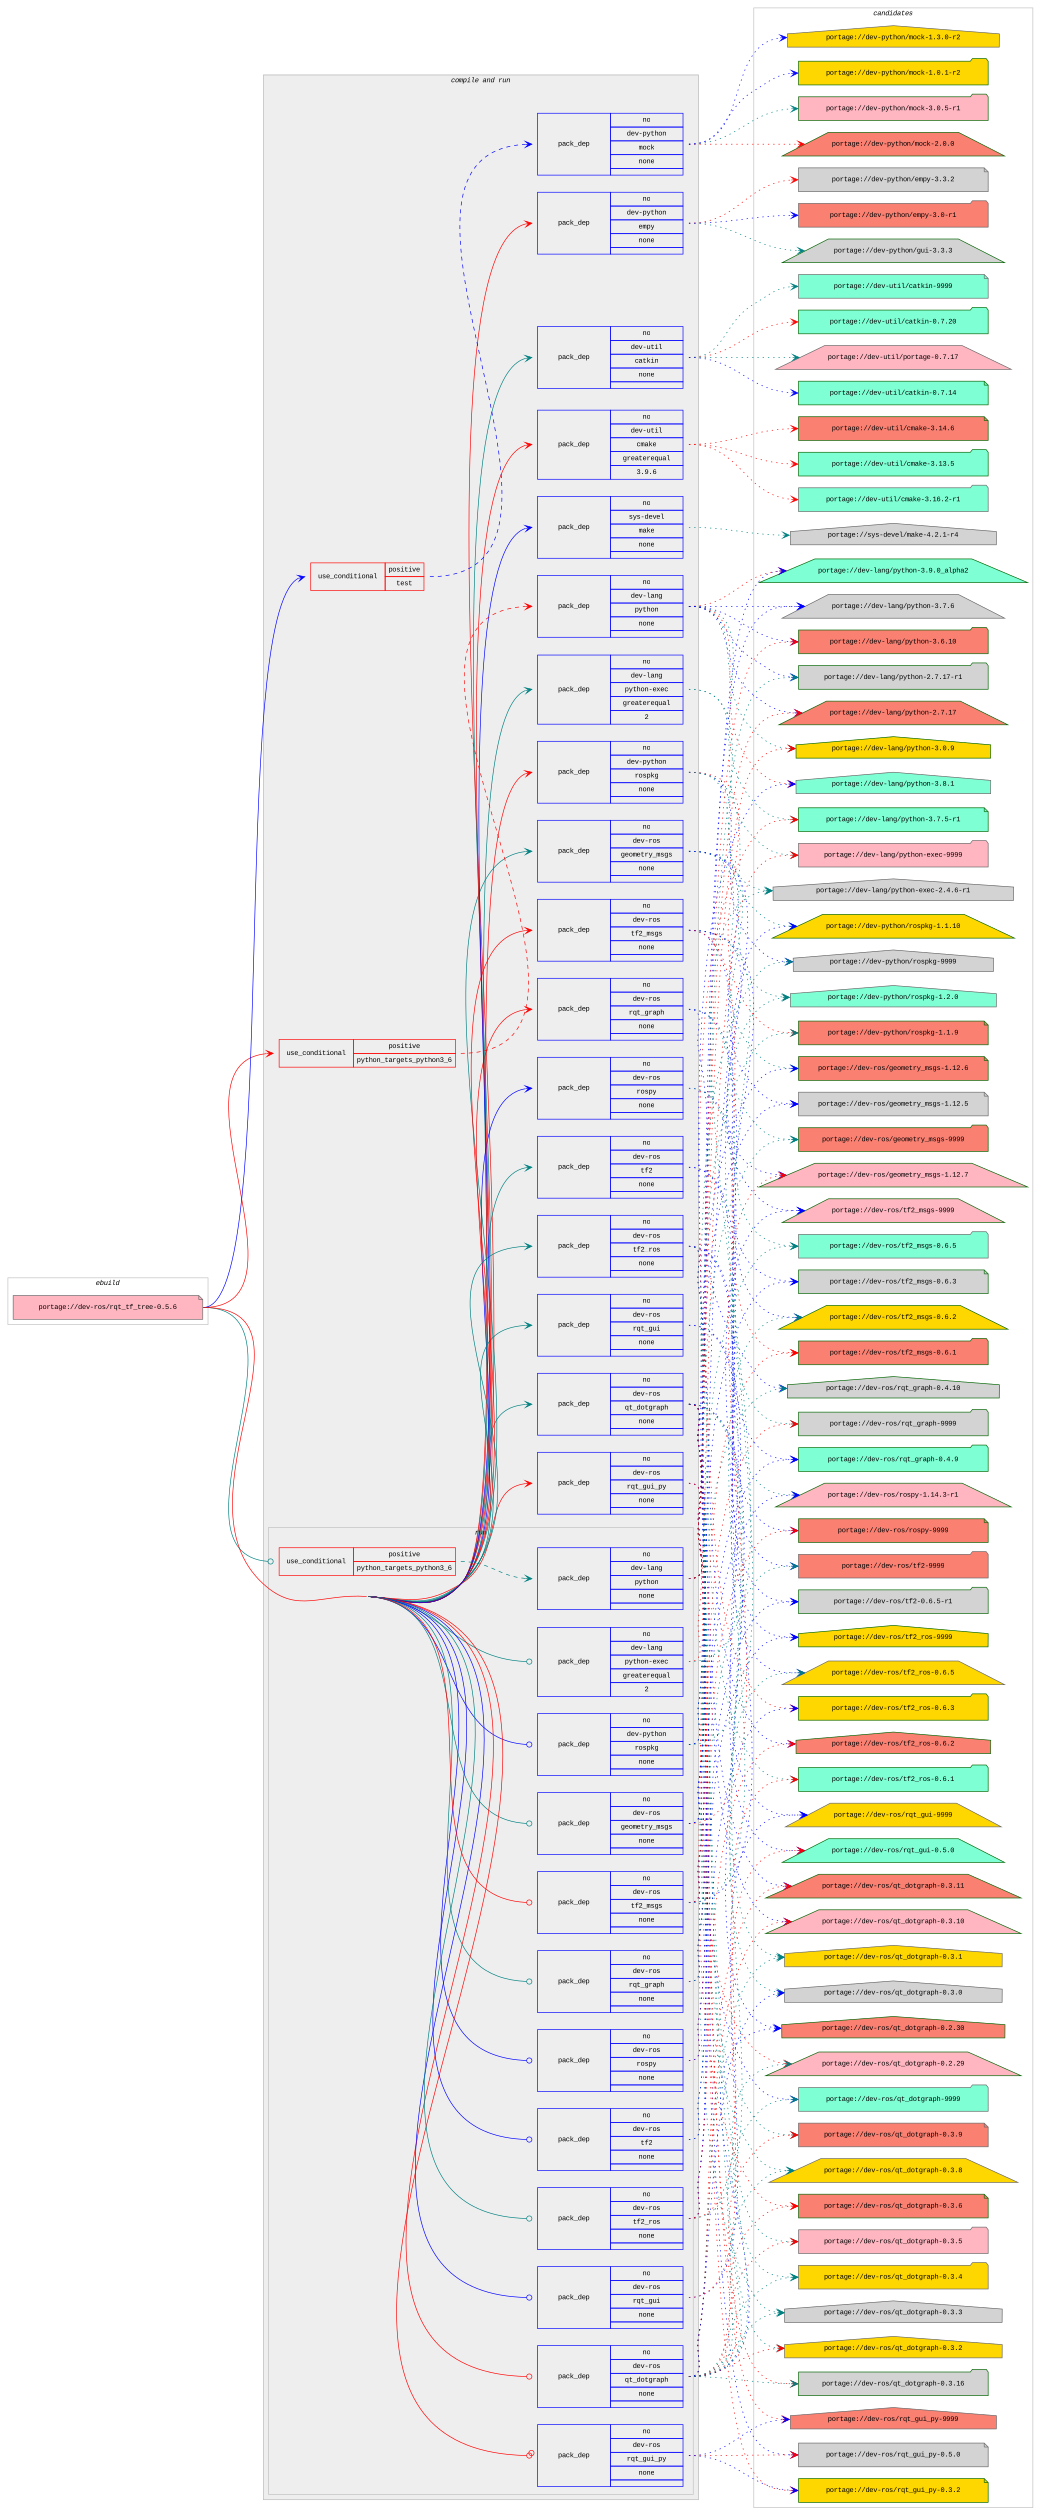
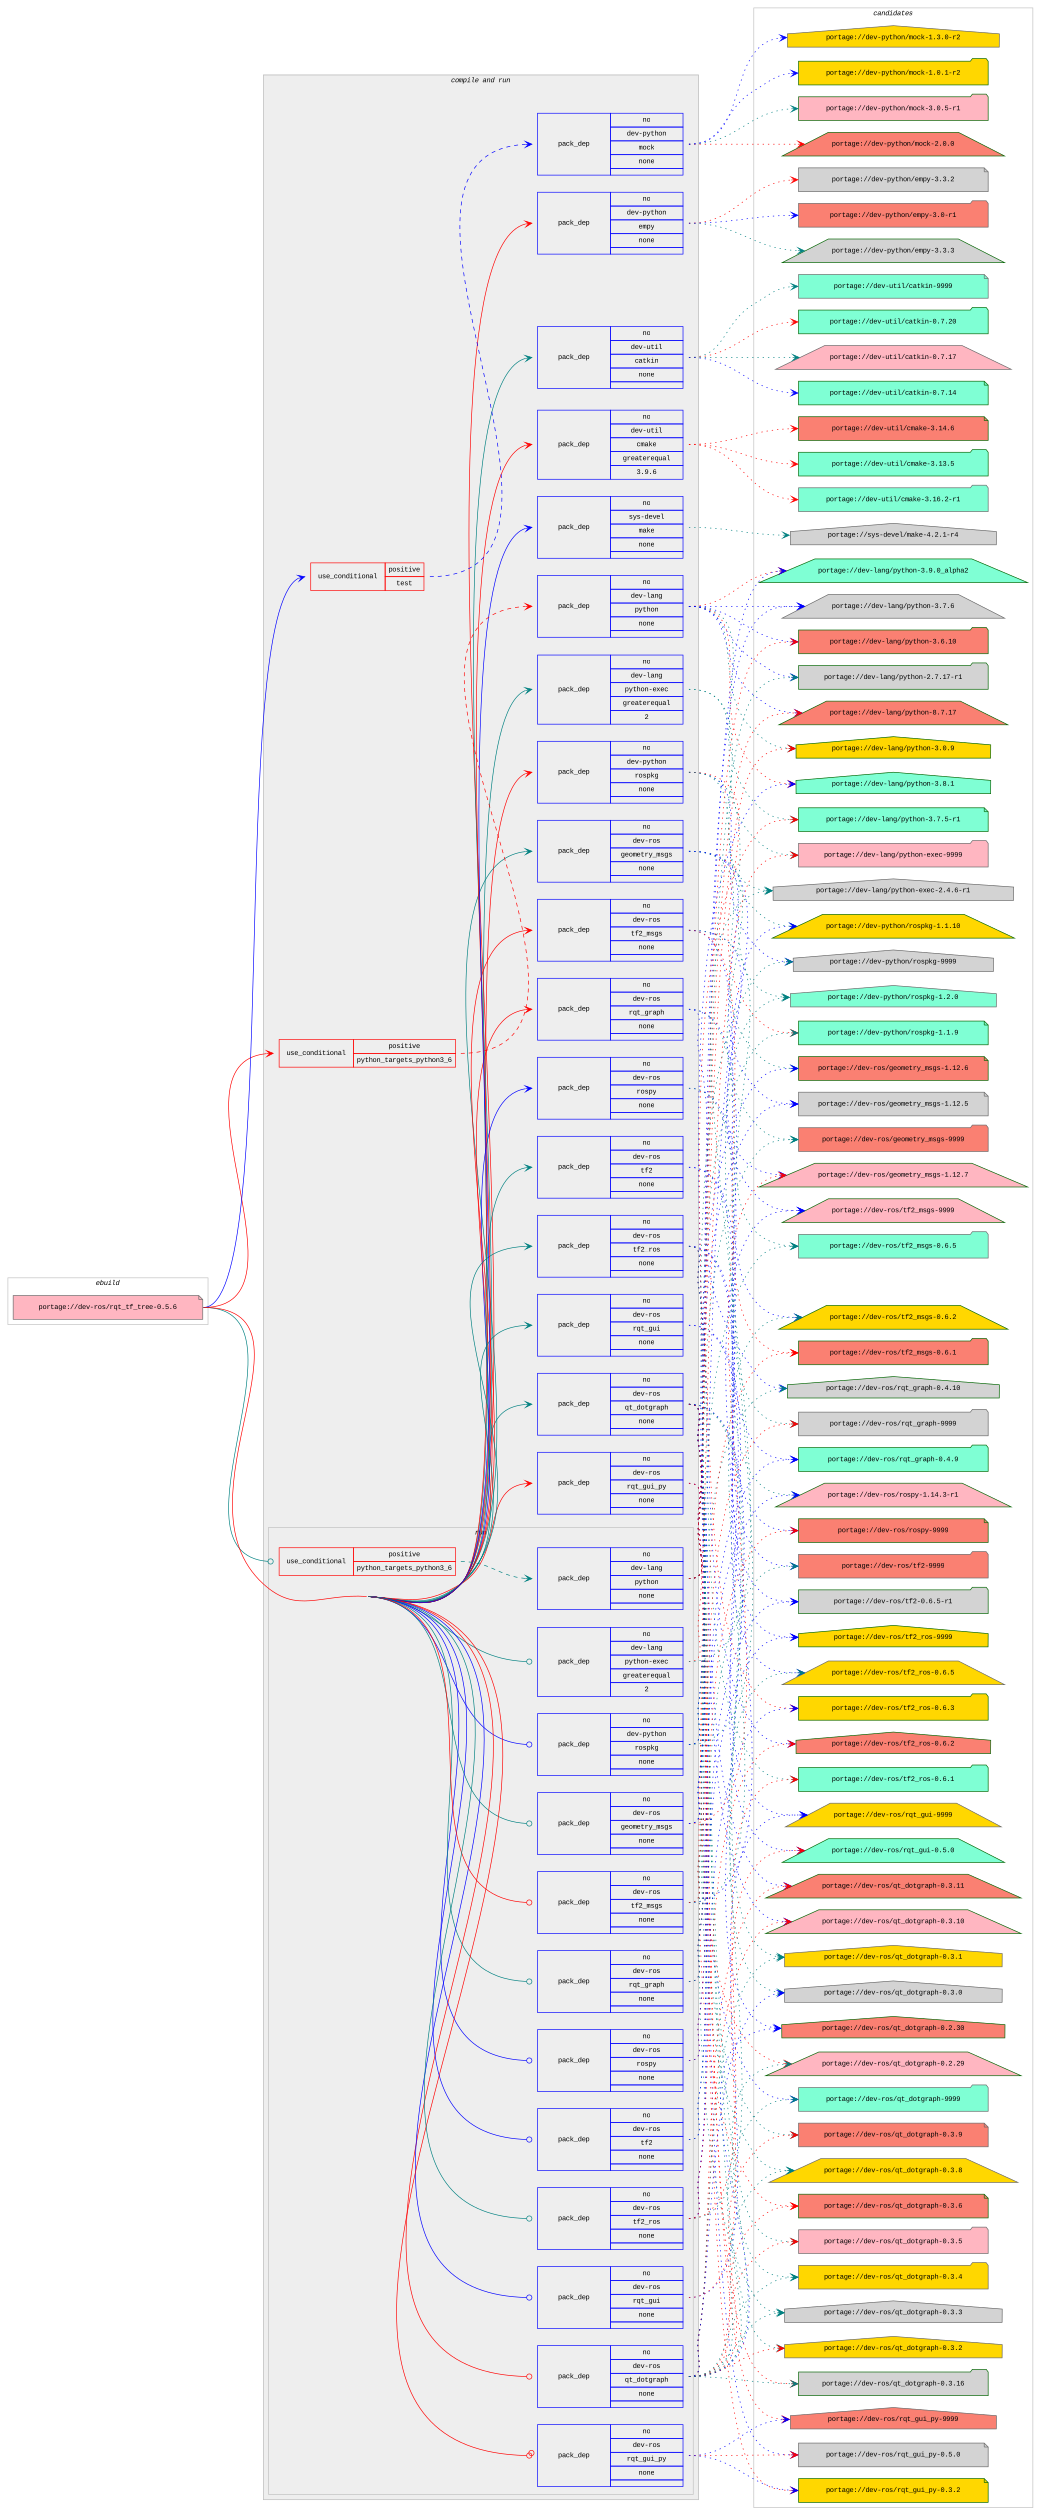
node "portage://dev-python/gui-3.3.3": label "portage://dev-python/gui-3.3.3" -> "portage://dev-python/empy-3.3.3"
node "portage://dev-util/portage-0.7.17": label "portage://dev-util/portage-0.7.17" -> "portage://dev-util/catkin-0.7.17"
node "portage://dev-lang/python-2.7.17": label "portage://dev-lang/python-2.7.17" -> "portage://dev-lang/python-8.7.17"
node "portage://dev-lang/python-3.8.1": color gray40 -> darkgreen
node "portage://dev-python/rospkg-1.1.9": fillcolor salmon -> aquamarine
node "portage://dev-ros/geometry_msgs-9999": color darkgreen -> gray40
node "portage://dev-ros/tf2_msgs-0.6.3": removed
node "portage://dev-ros/rqt_graph-9999": color darkgreen -> gray40
